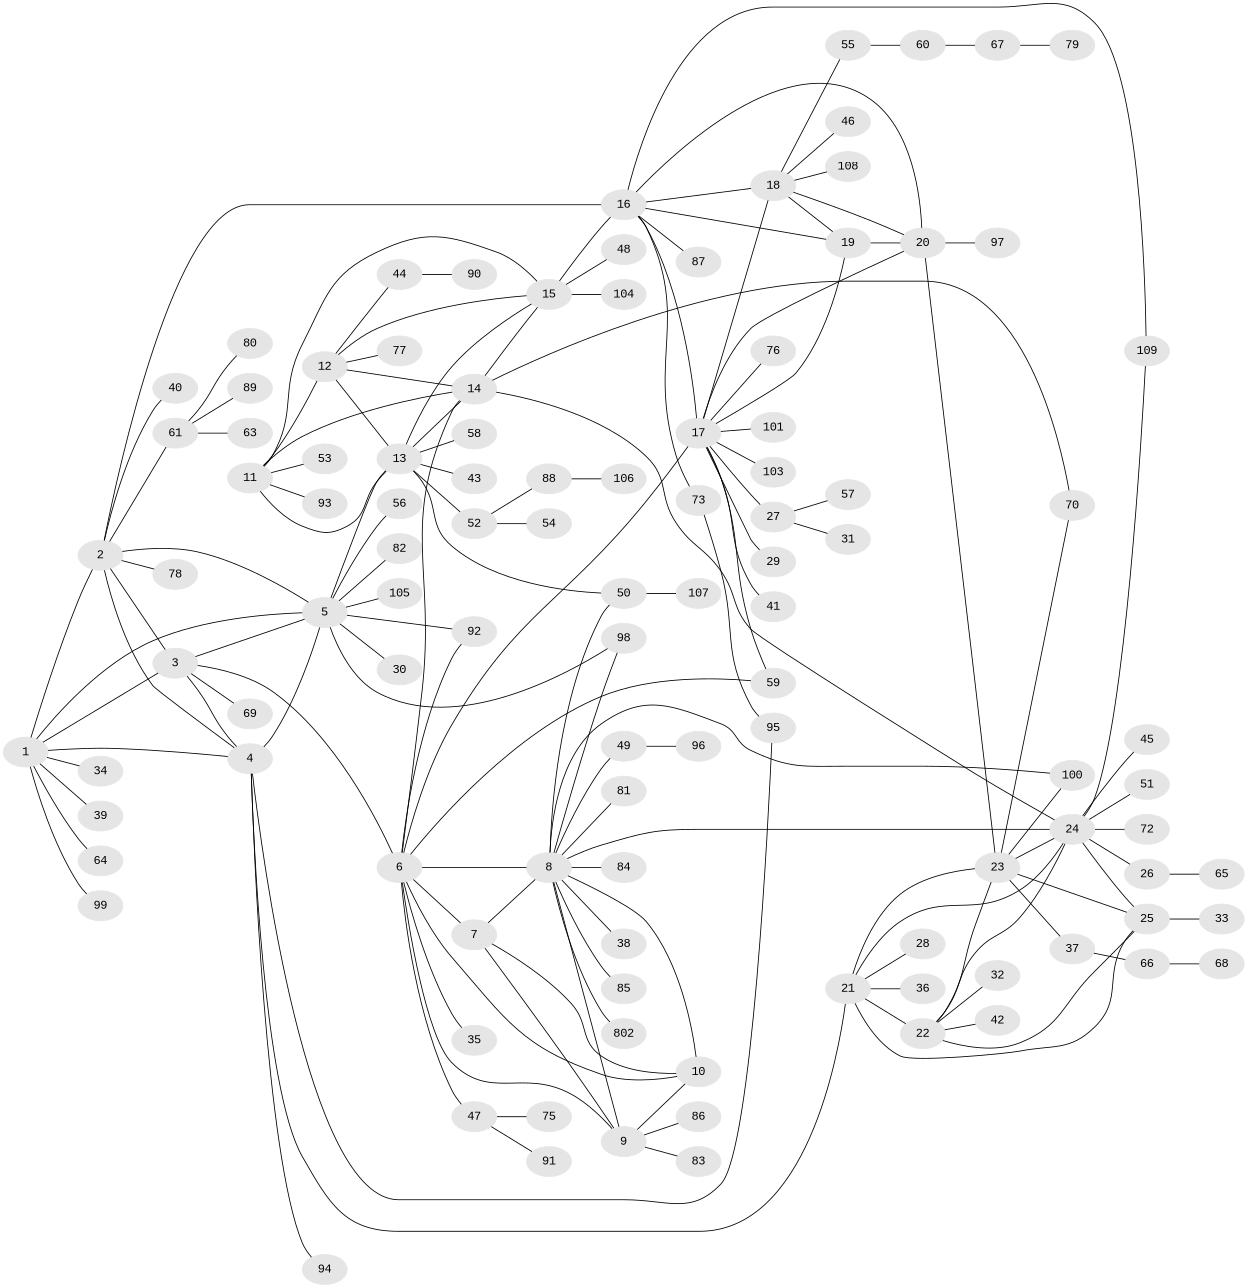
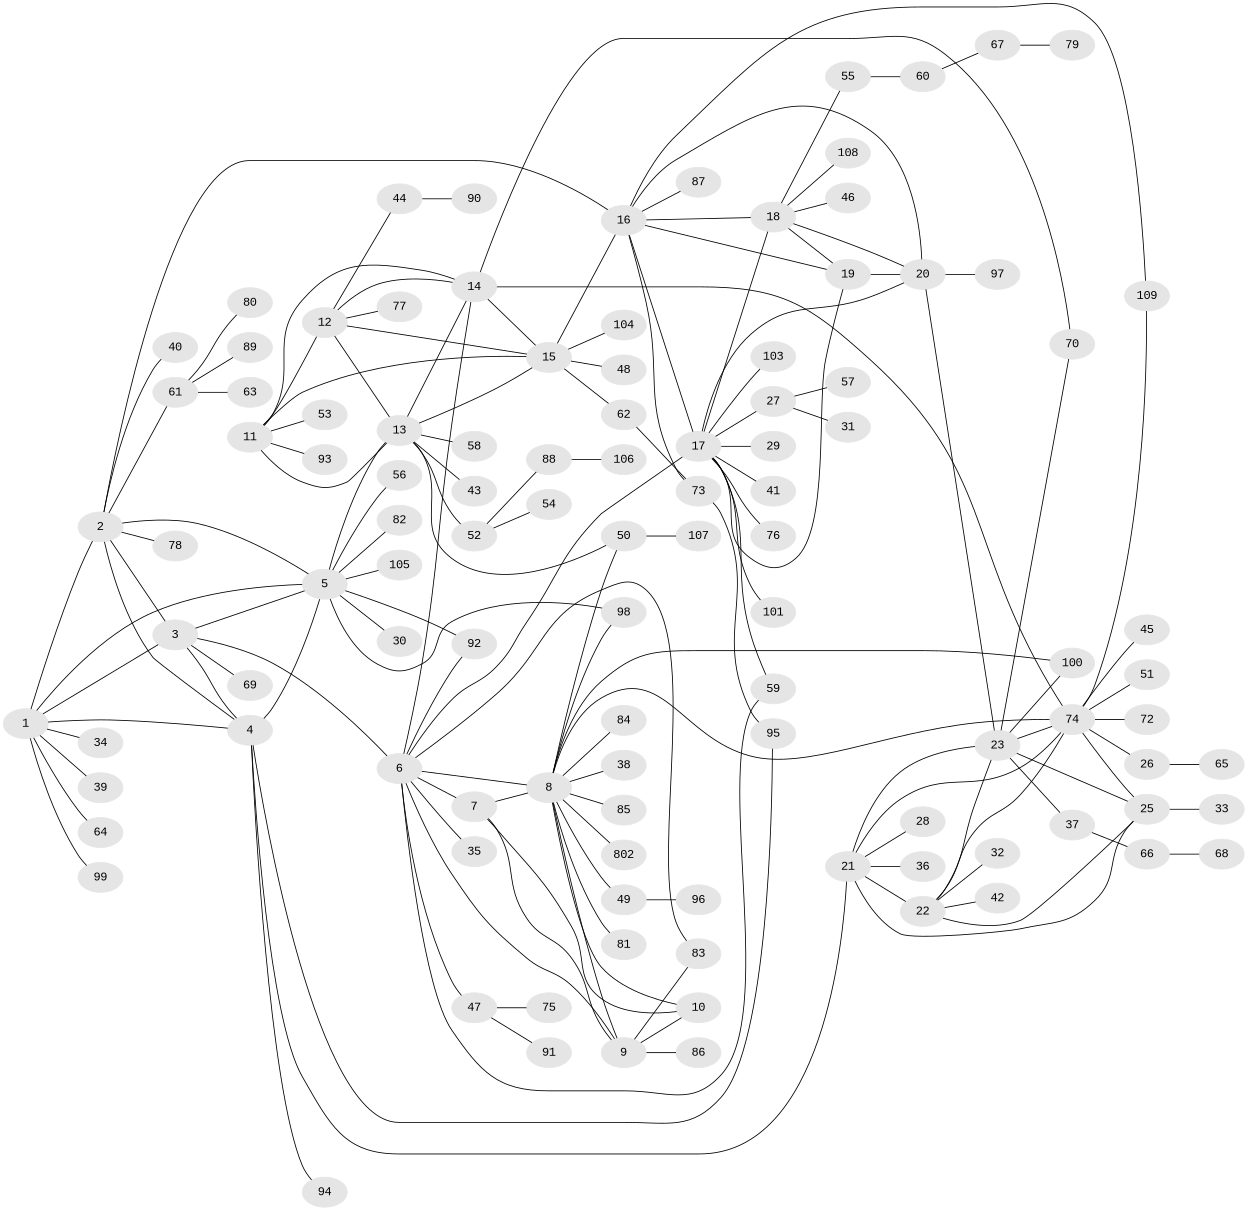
node "62": added
node "24": label "24" -> "74"
edge "6" -- "10": now "6" -- "83"
